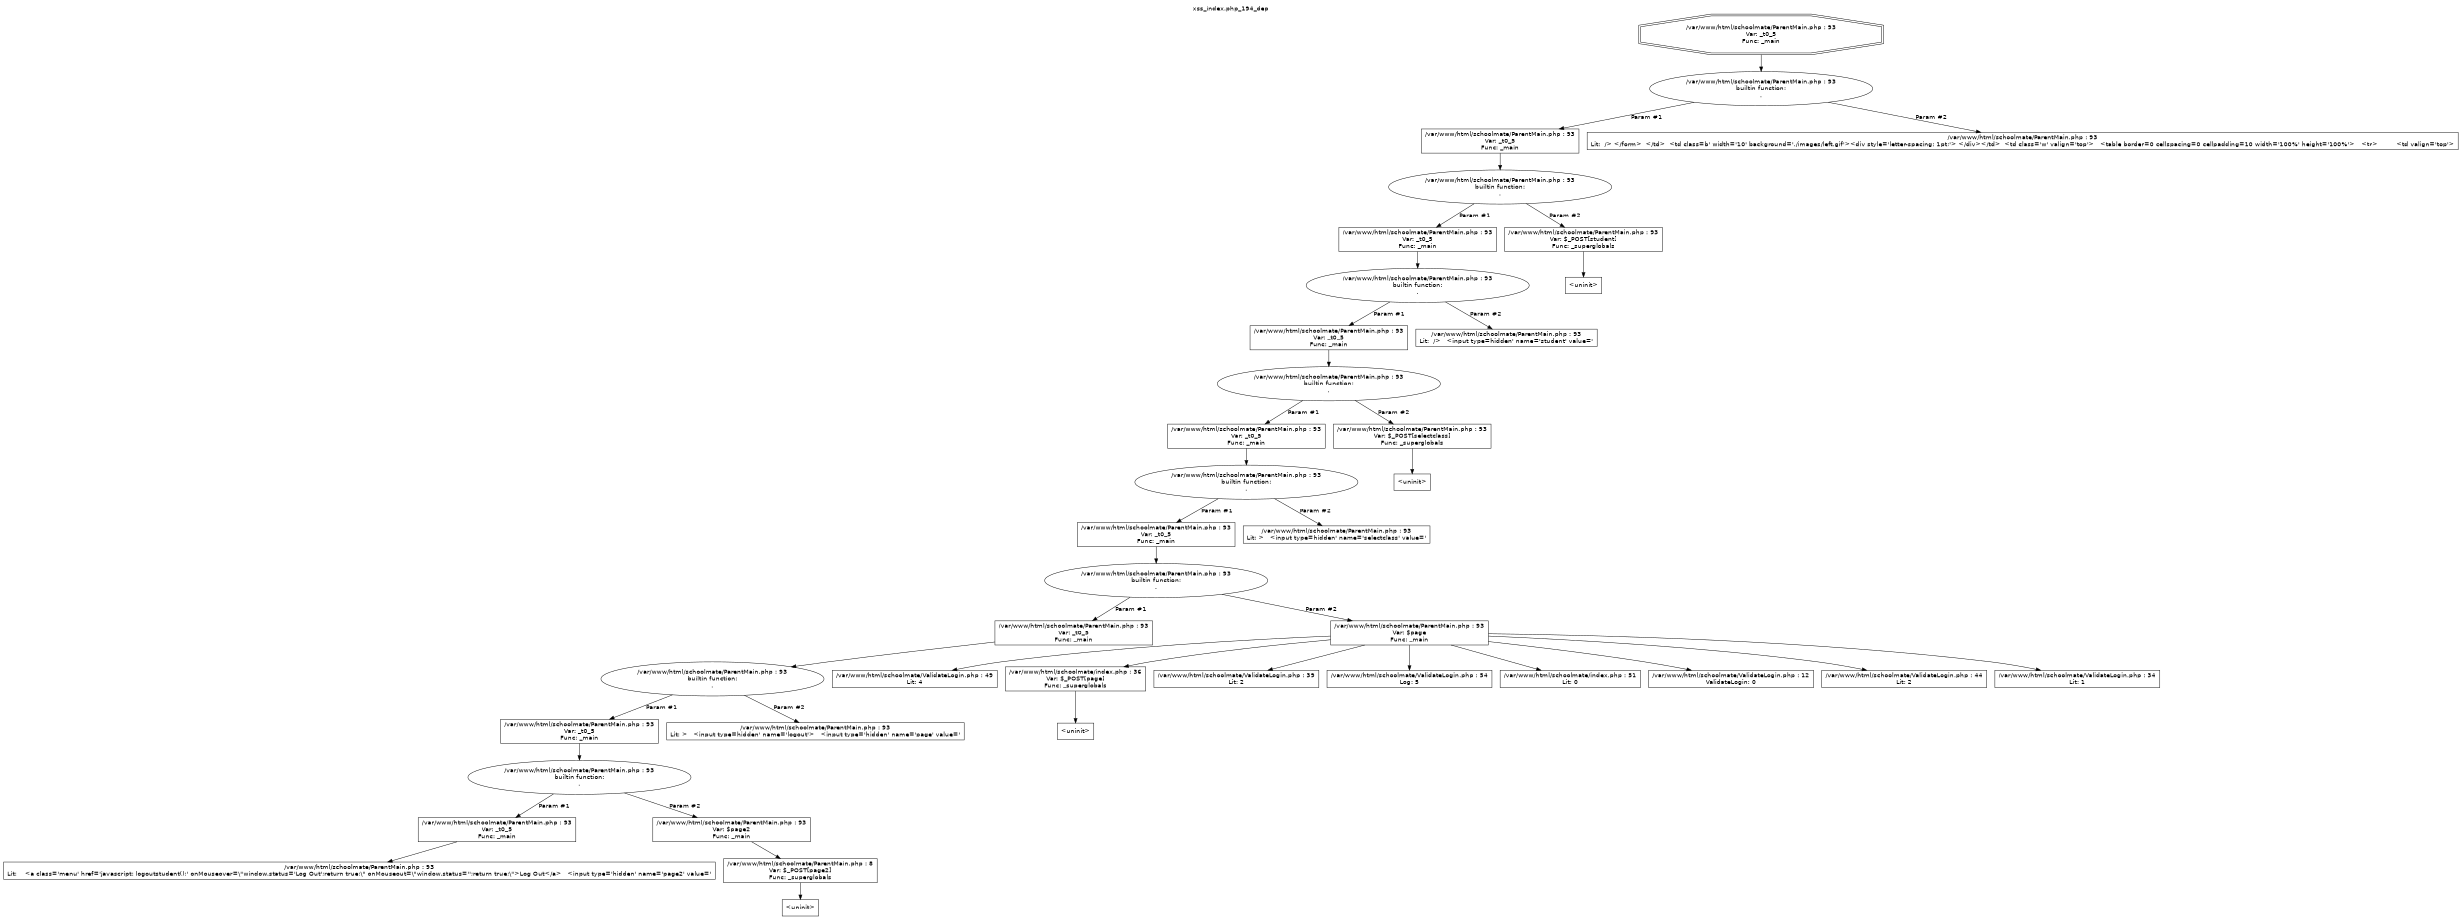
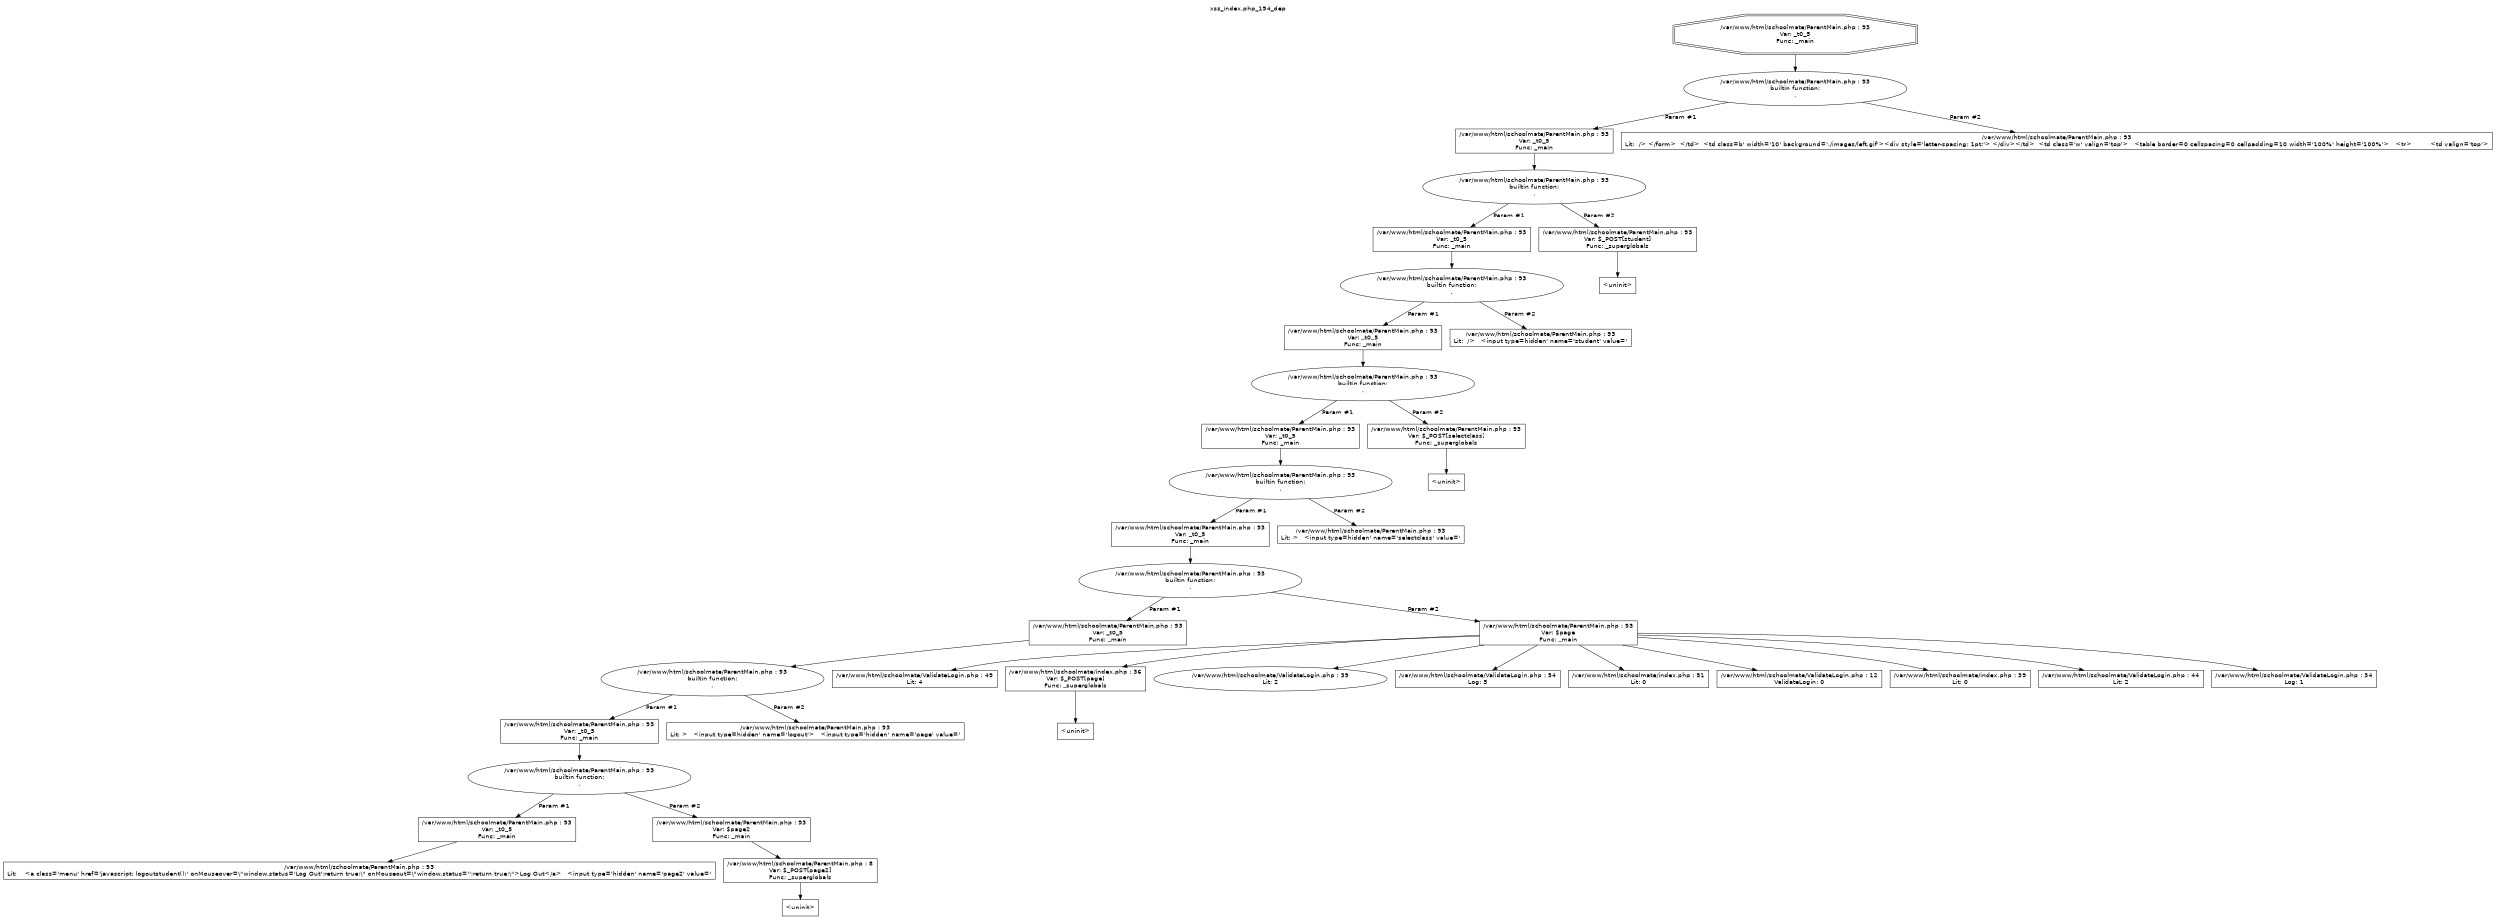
node "/var/www/html/schoolmate/ValidateLogin.php : 39 Lit: 2": shape box -> ellipse
node "/var/www/html/schoolmate/index.php : 39 Lit: 0": added
node "/var/www/html/schoolmate/ValidateLogin.php : 34 Lit: 1": label "/var/www/html/schoolmate/ValidateLogin.php : 34 Lit: 1" -> "/var/www/html/schoolmate/ValidateLogin.php : 34 Log: 1"
